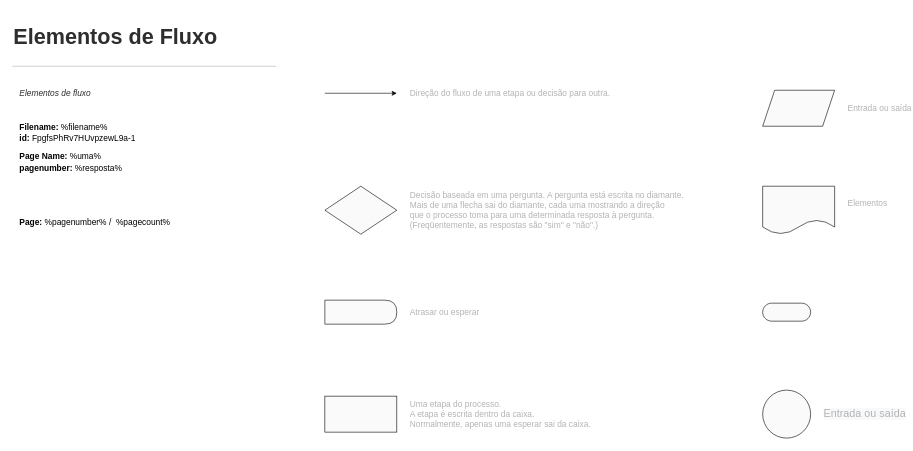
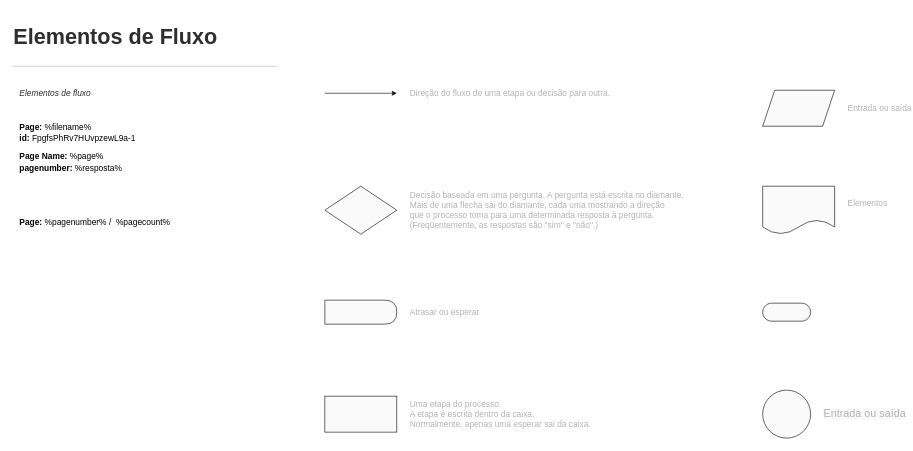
node "Filename: %filename%": label "Filename: %filename%" -> "Page: %filename%"
node "Page Name: %uma%": label "Page Name: %uma%" -> "Page Name: %page%"
